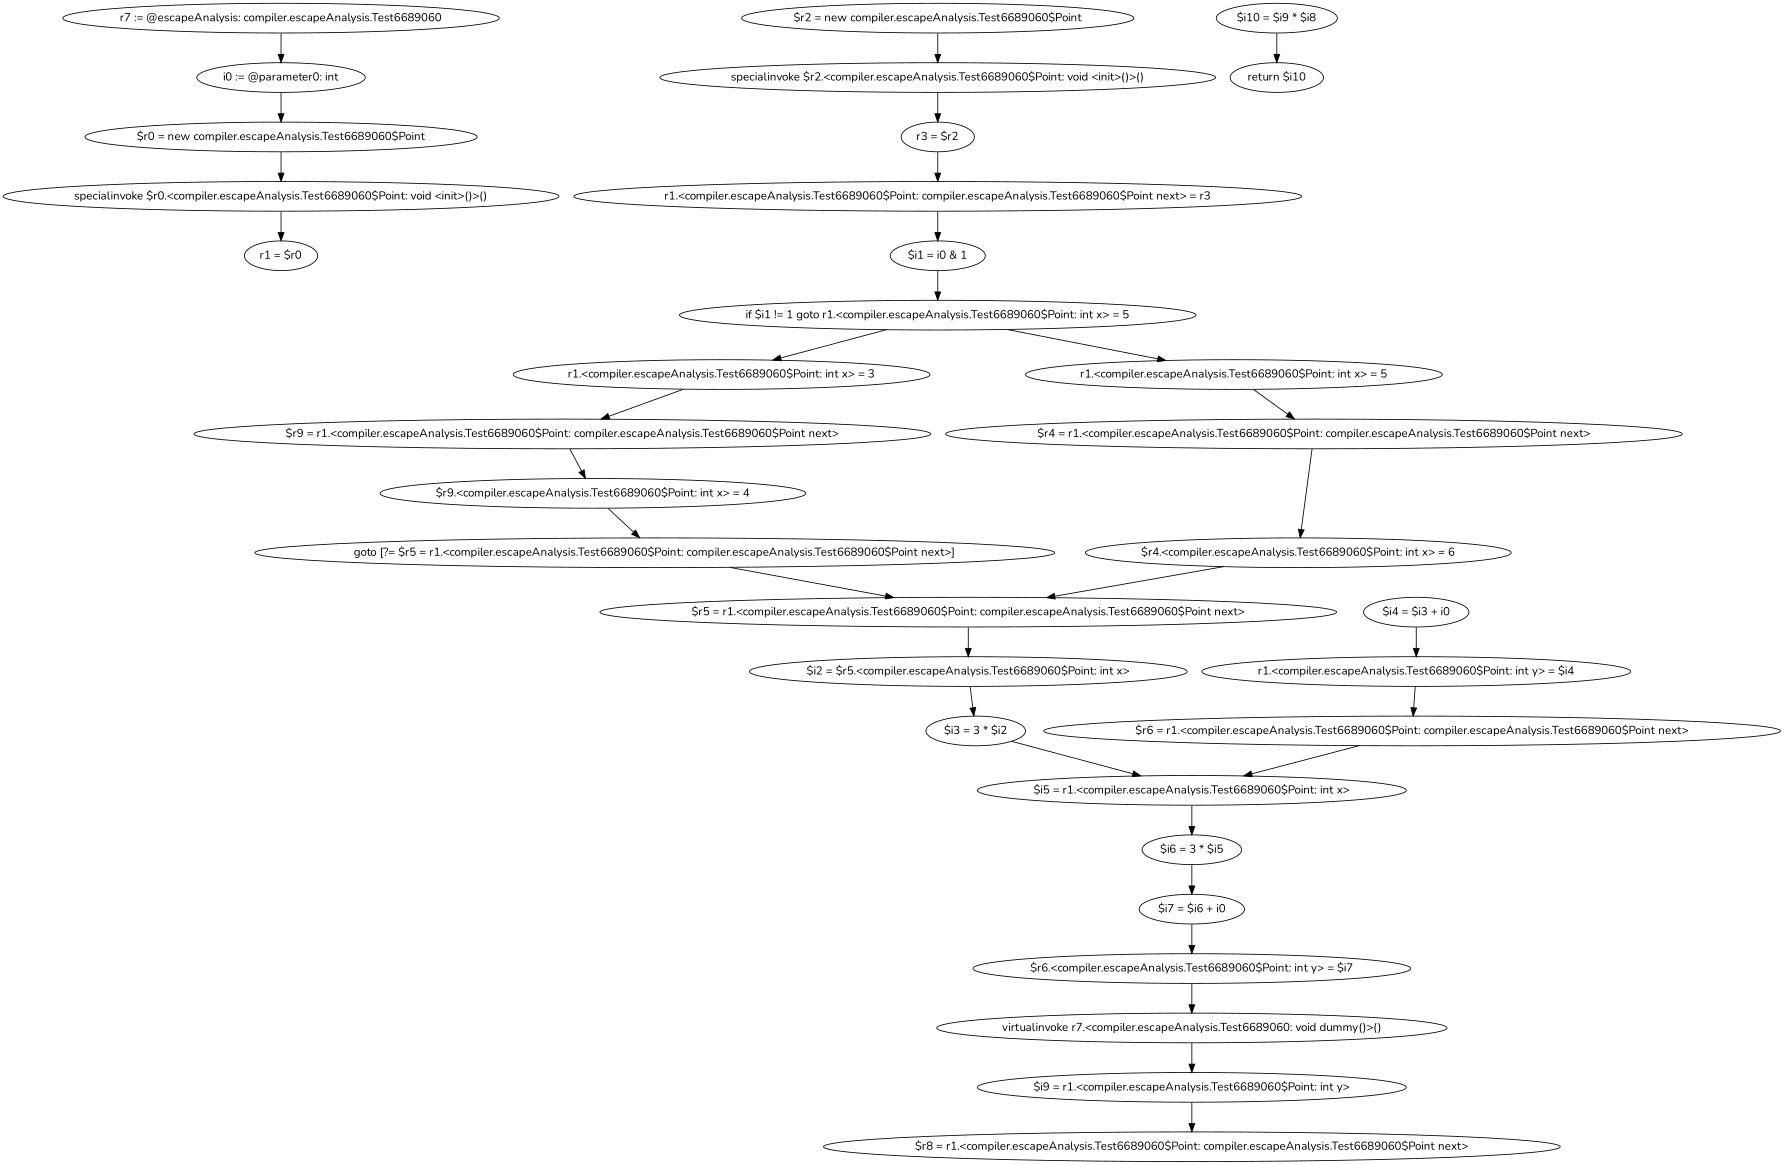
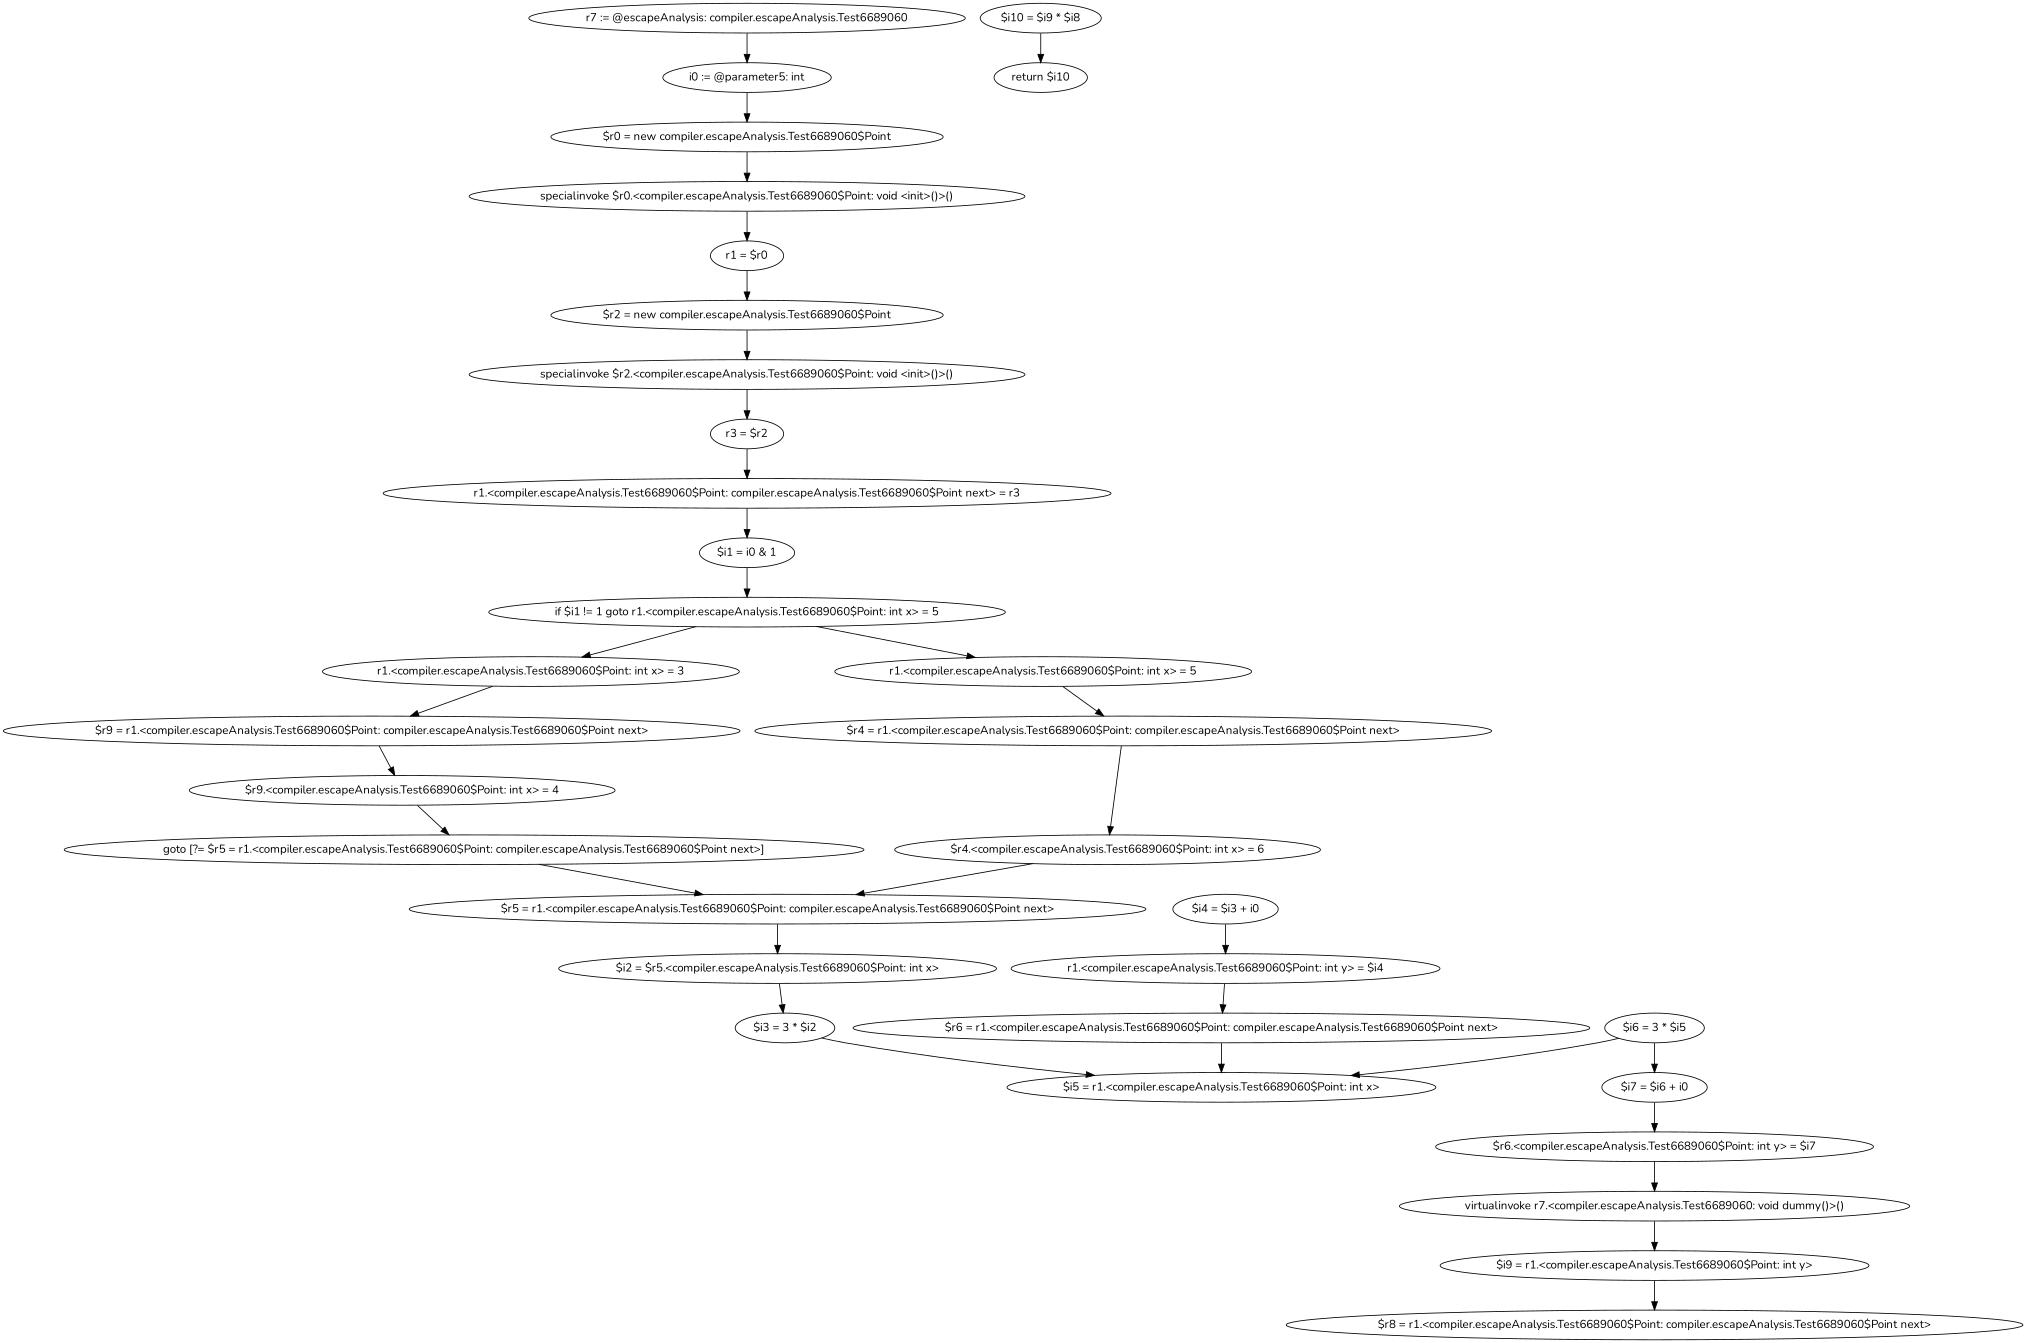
node "i0 := @parameter0: int": label "i0 := @parameter0: int" -> "i0 := @parameter5: int"
edge "r1 = $r0" -> "$r2 = new compiler.escapeAnalysis.Test6689060$Point": added
edge "$i5 = r1.<compiler.escapeAnalysis.Test6689060$Point: int x>" -> "$i6 = 3 * $i5": reversed
